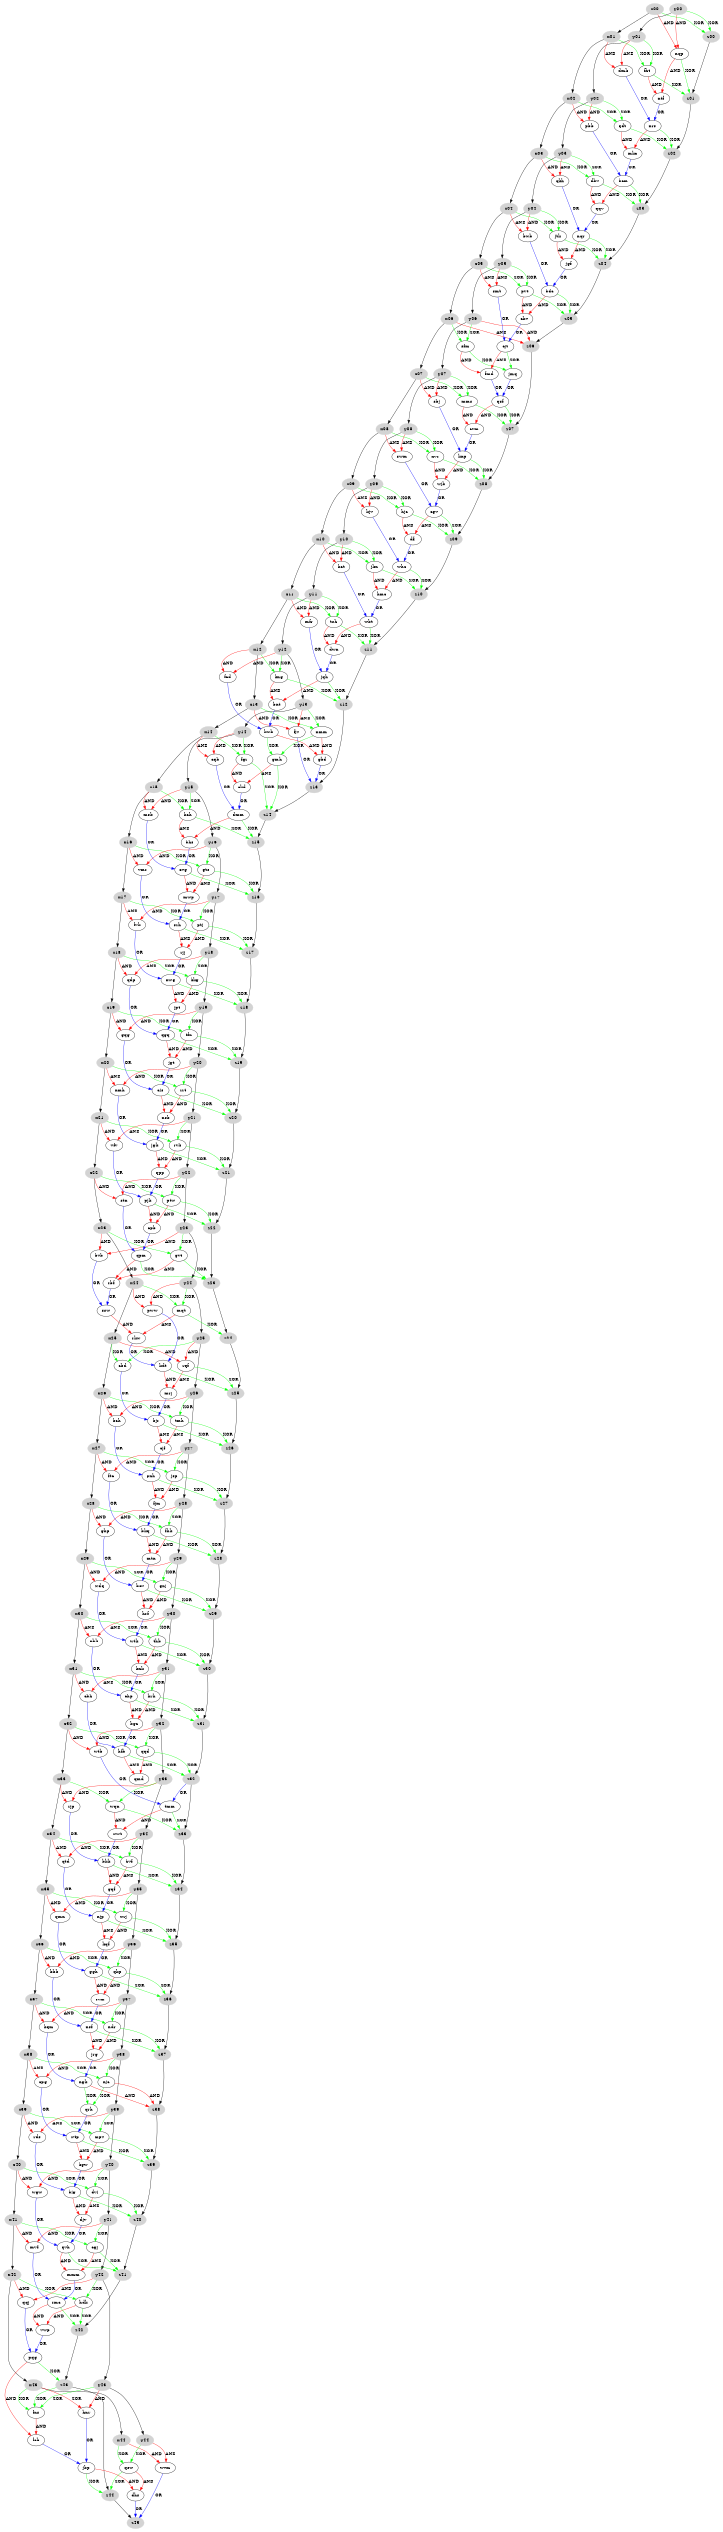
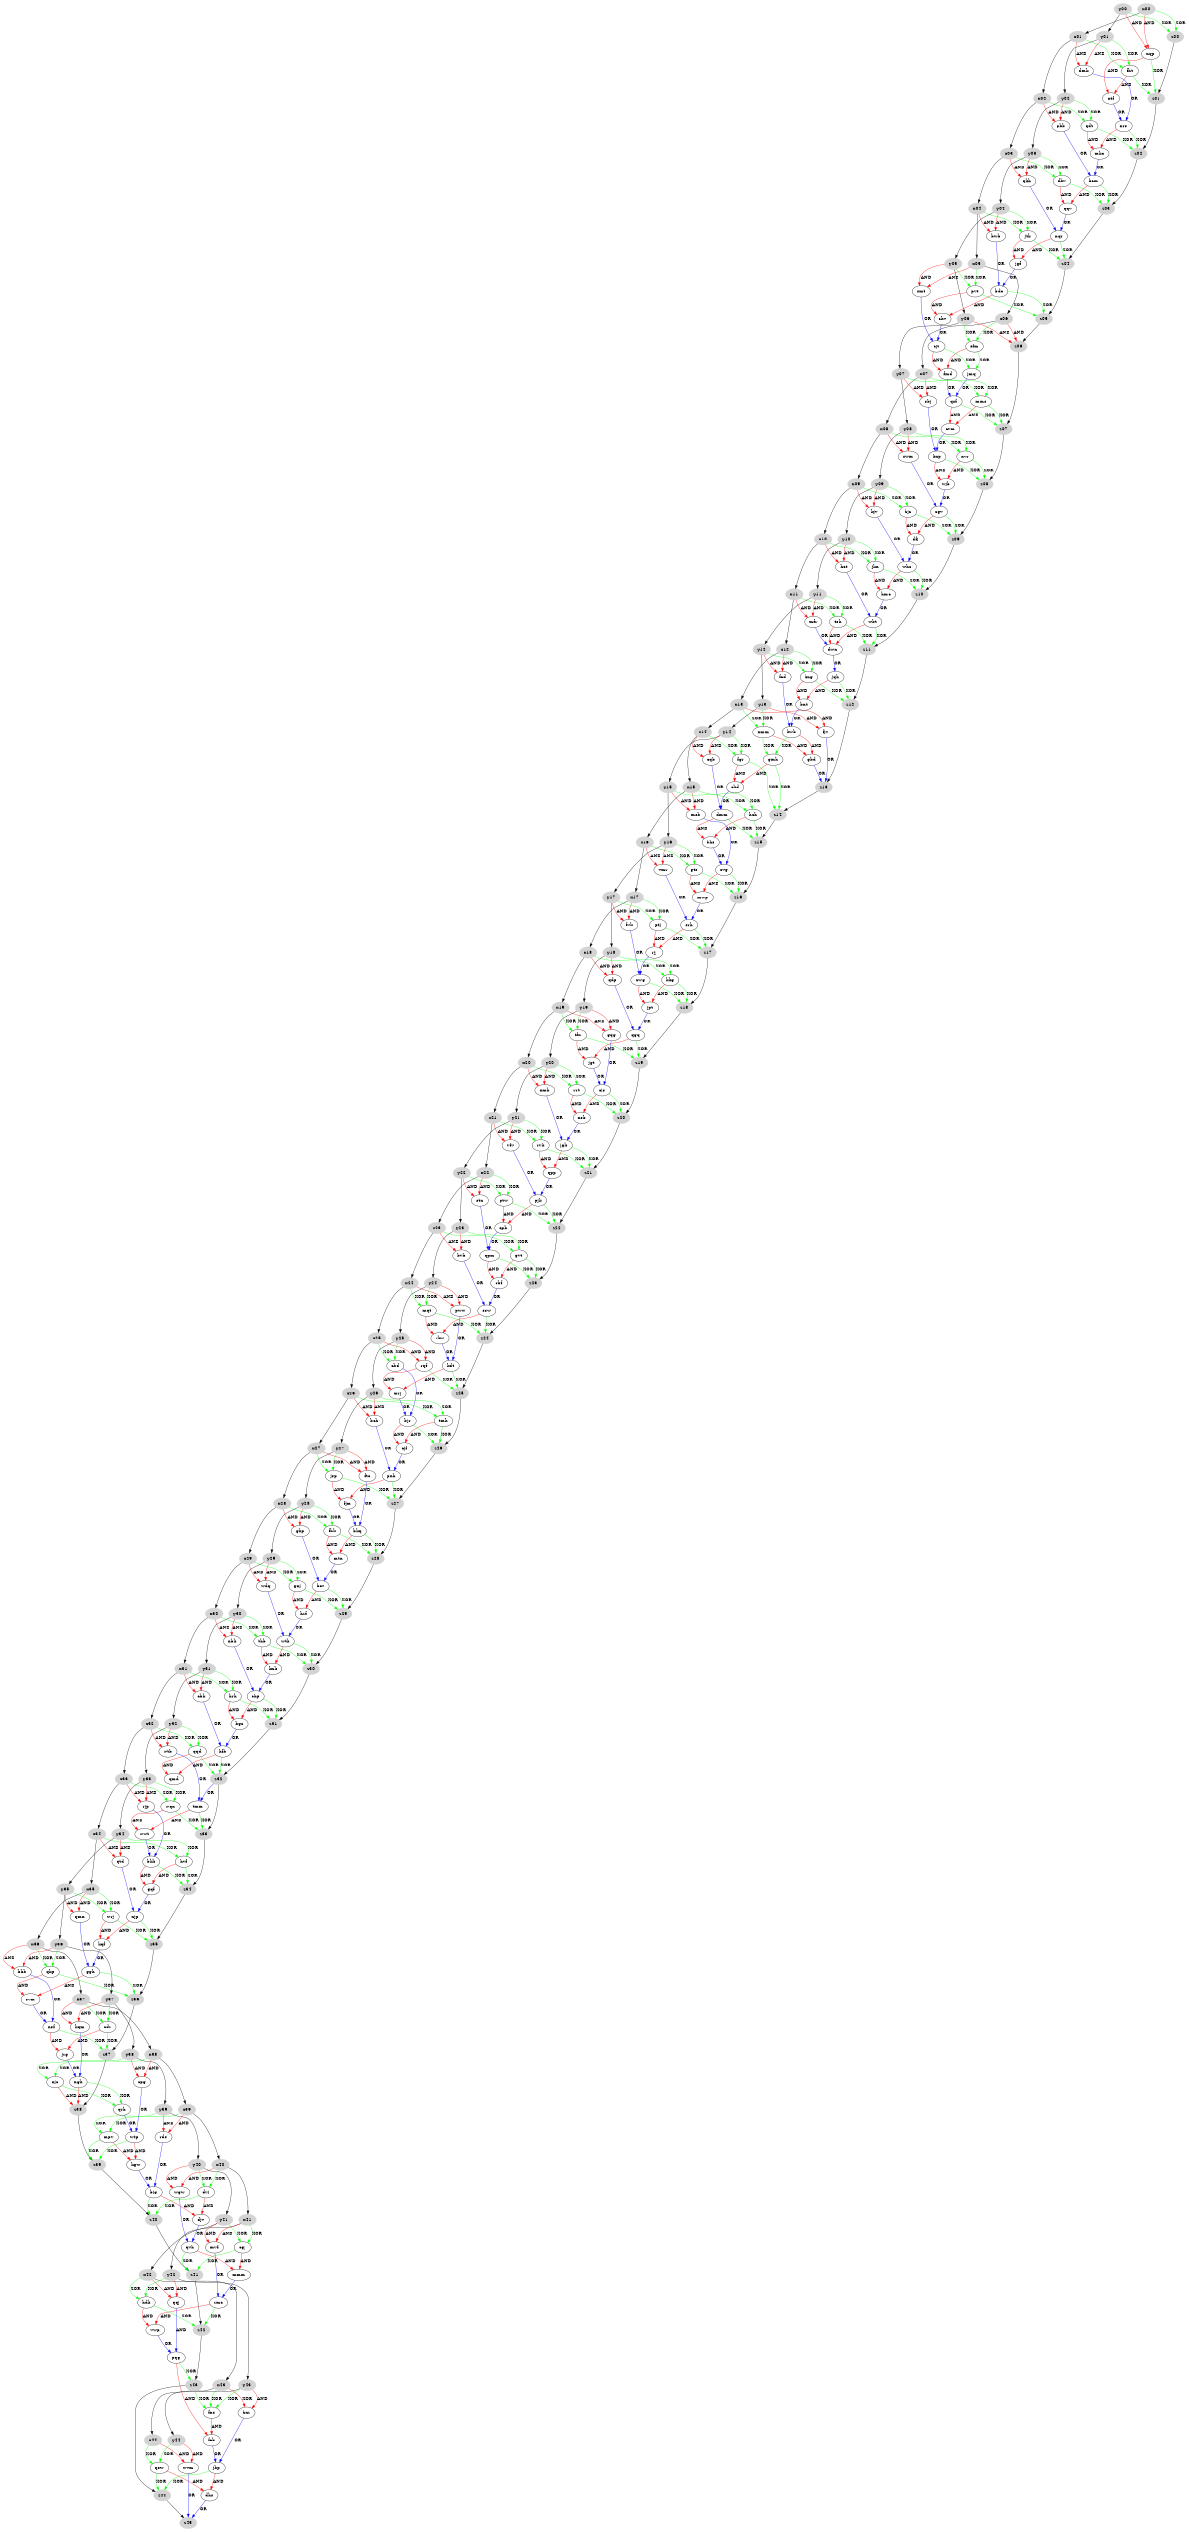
edge "mfr" -> "jqh": now "mfr" -> "dwn"
edge "ssw" -> "z24": added, label "XOR"
edge "qqj" -> "pqg": label "OR" -> "AND"
